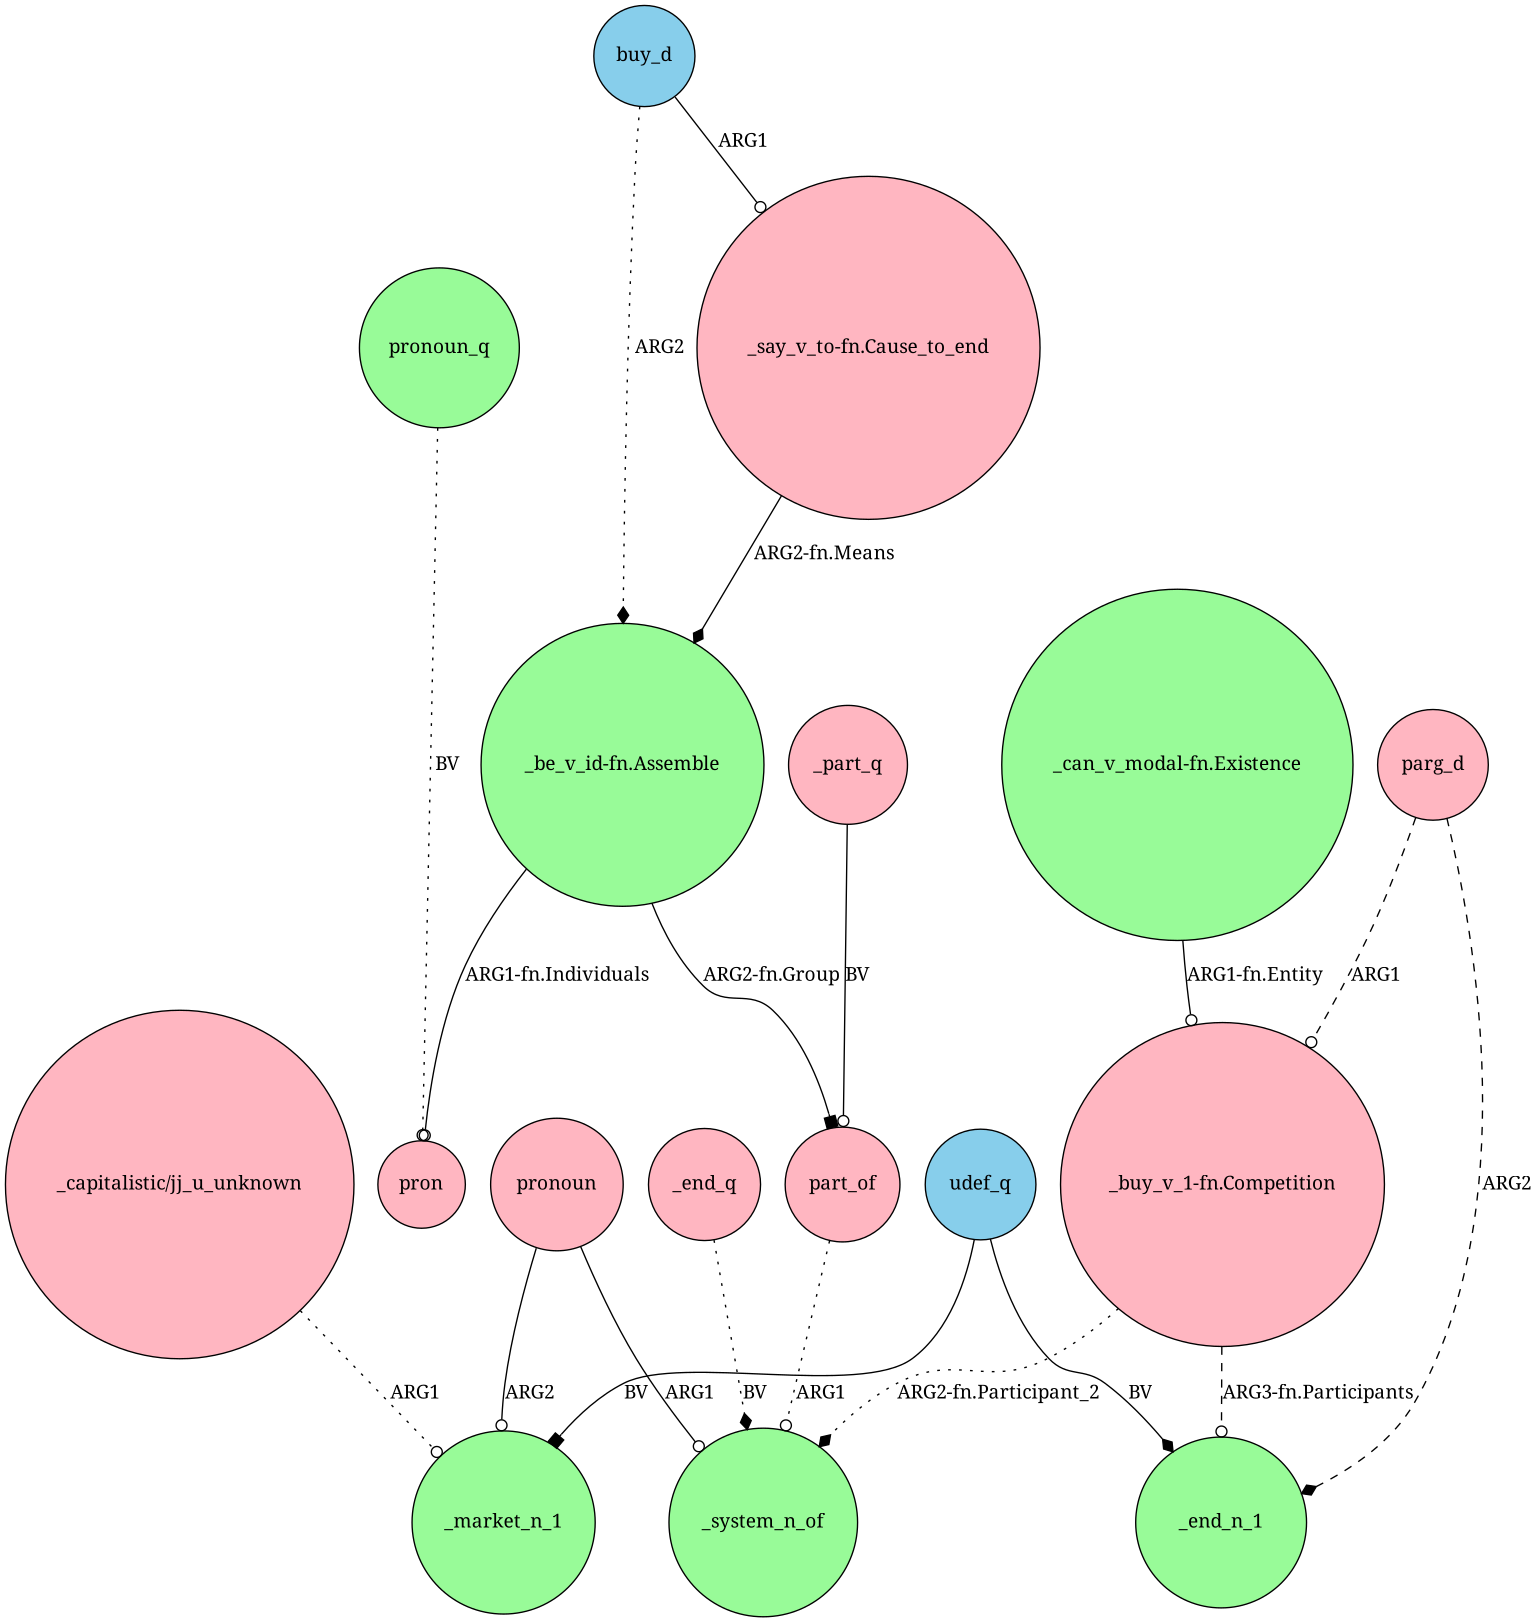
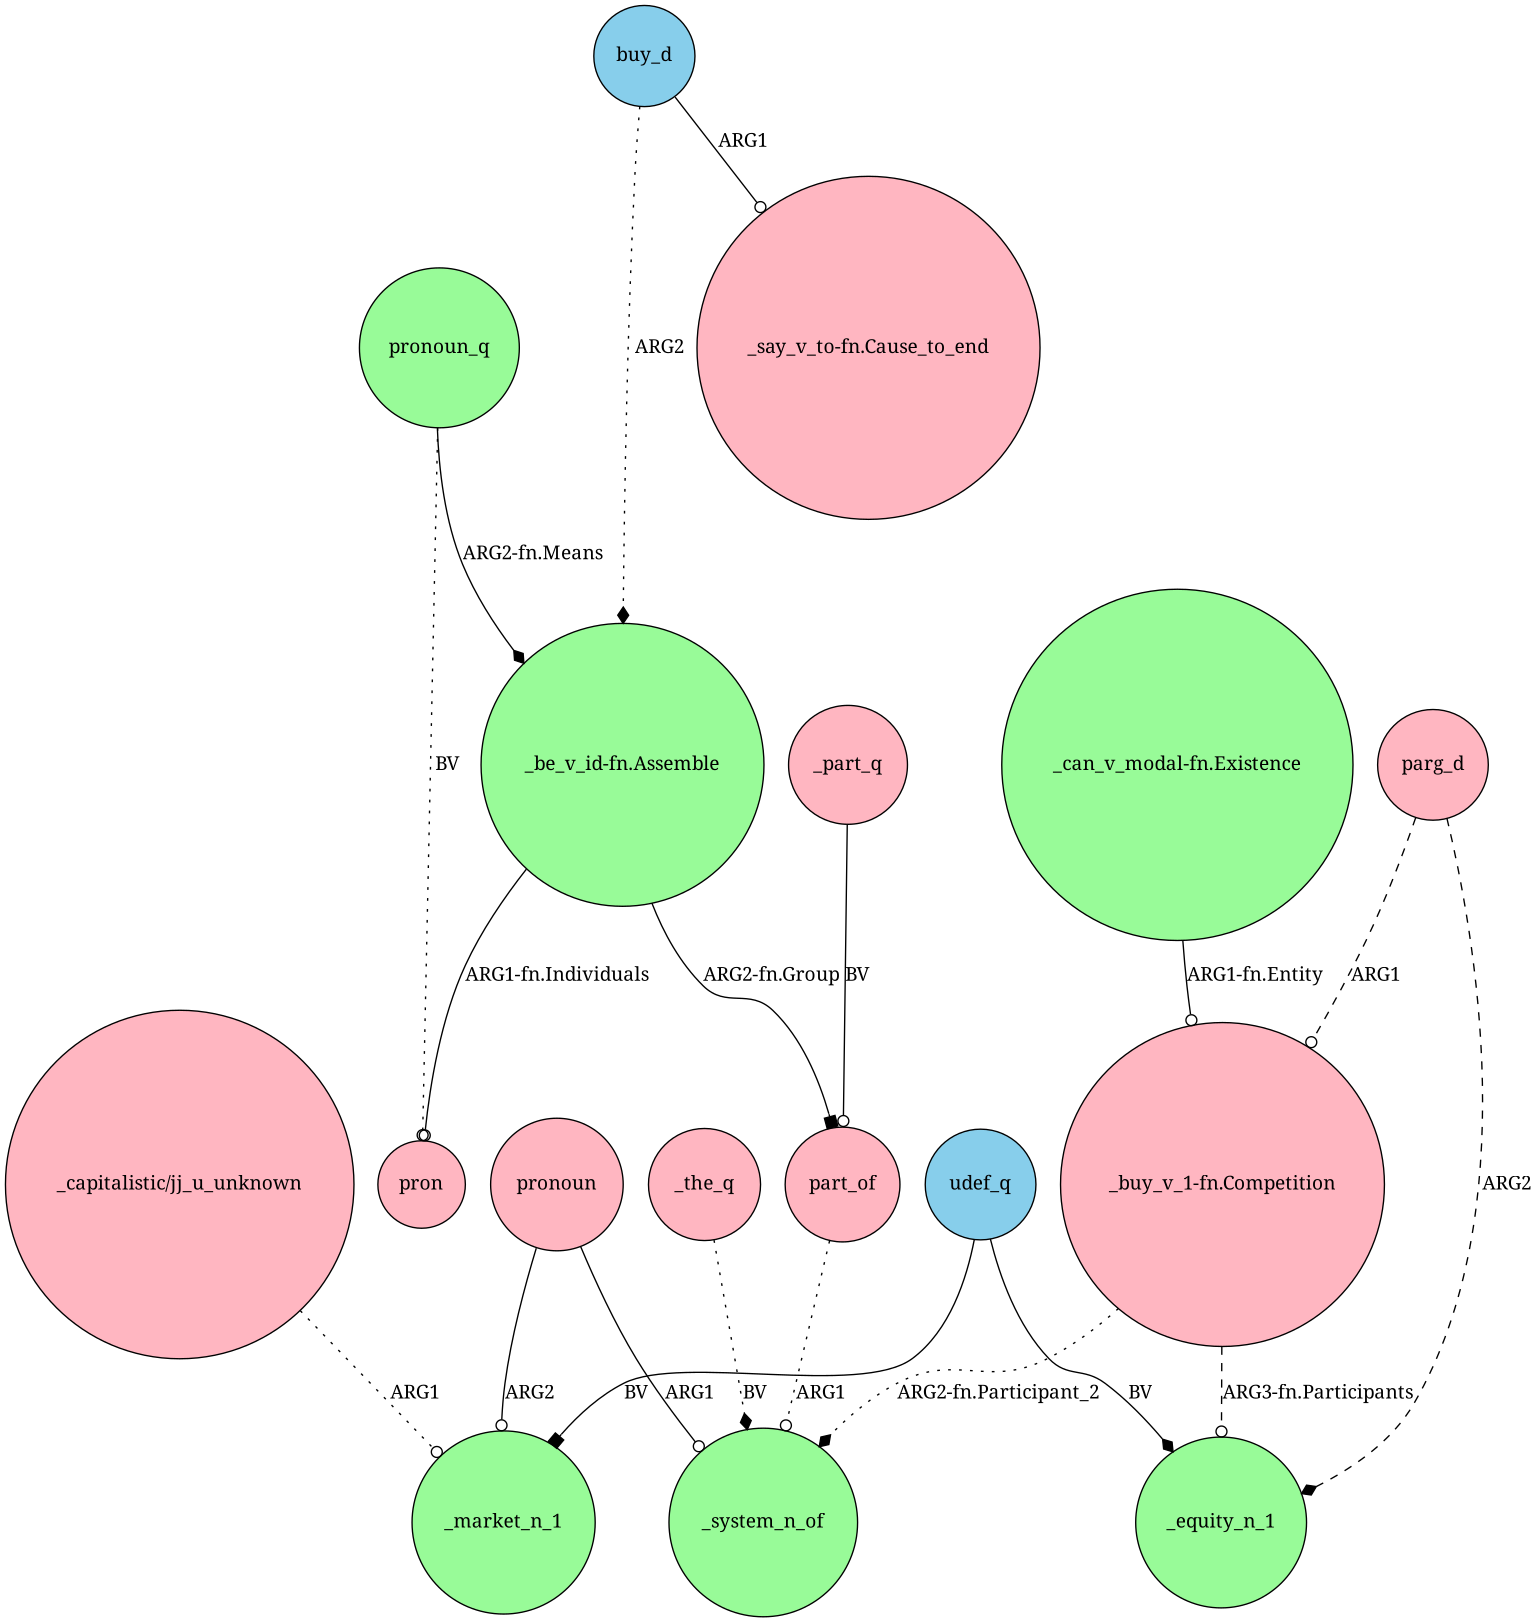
edge "_say_v_to-fn.Cause_to_end" -> "_be_v_id-fn.Assemble": now "pronoun_q" -> "_be_v_id-fn.Assemble"
node "_end_q": label "_end_q" -> "_the_q"
node "_end_n_1": label "_end_n_1" -> "_equity_n_1"
